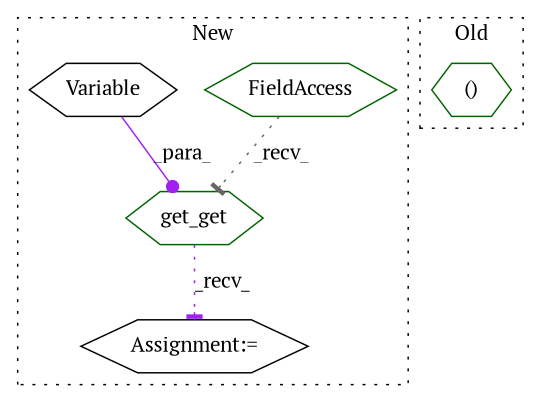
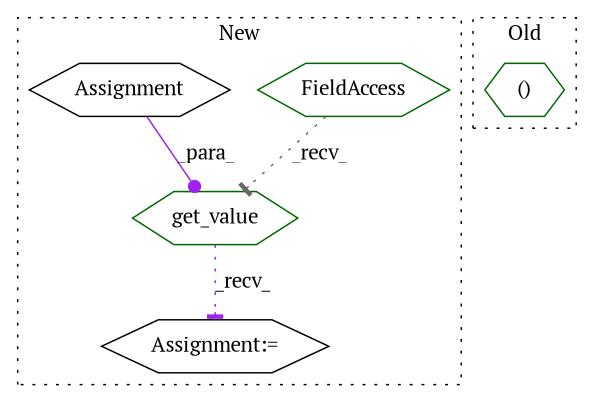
node "Variable": label "Variable" -> "Assignment"
node "get_get": label "get_get" -> "get_value"
